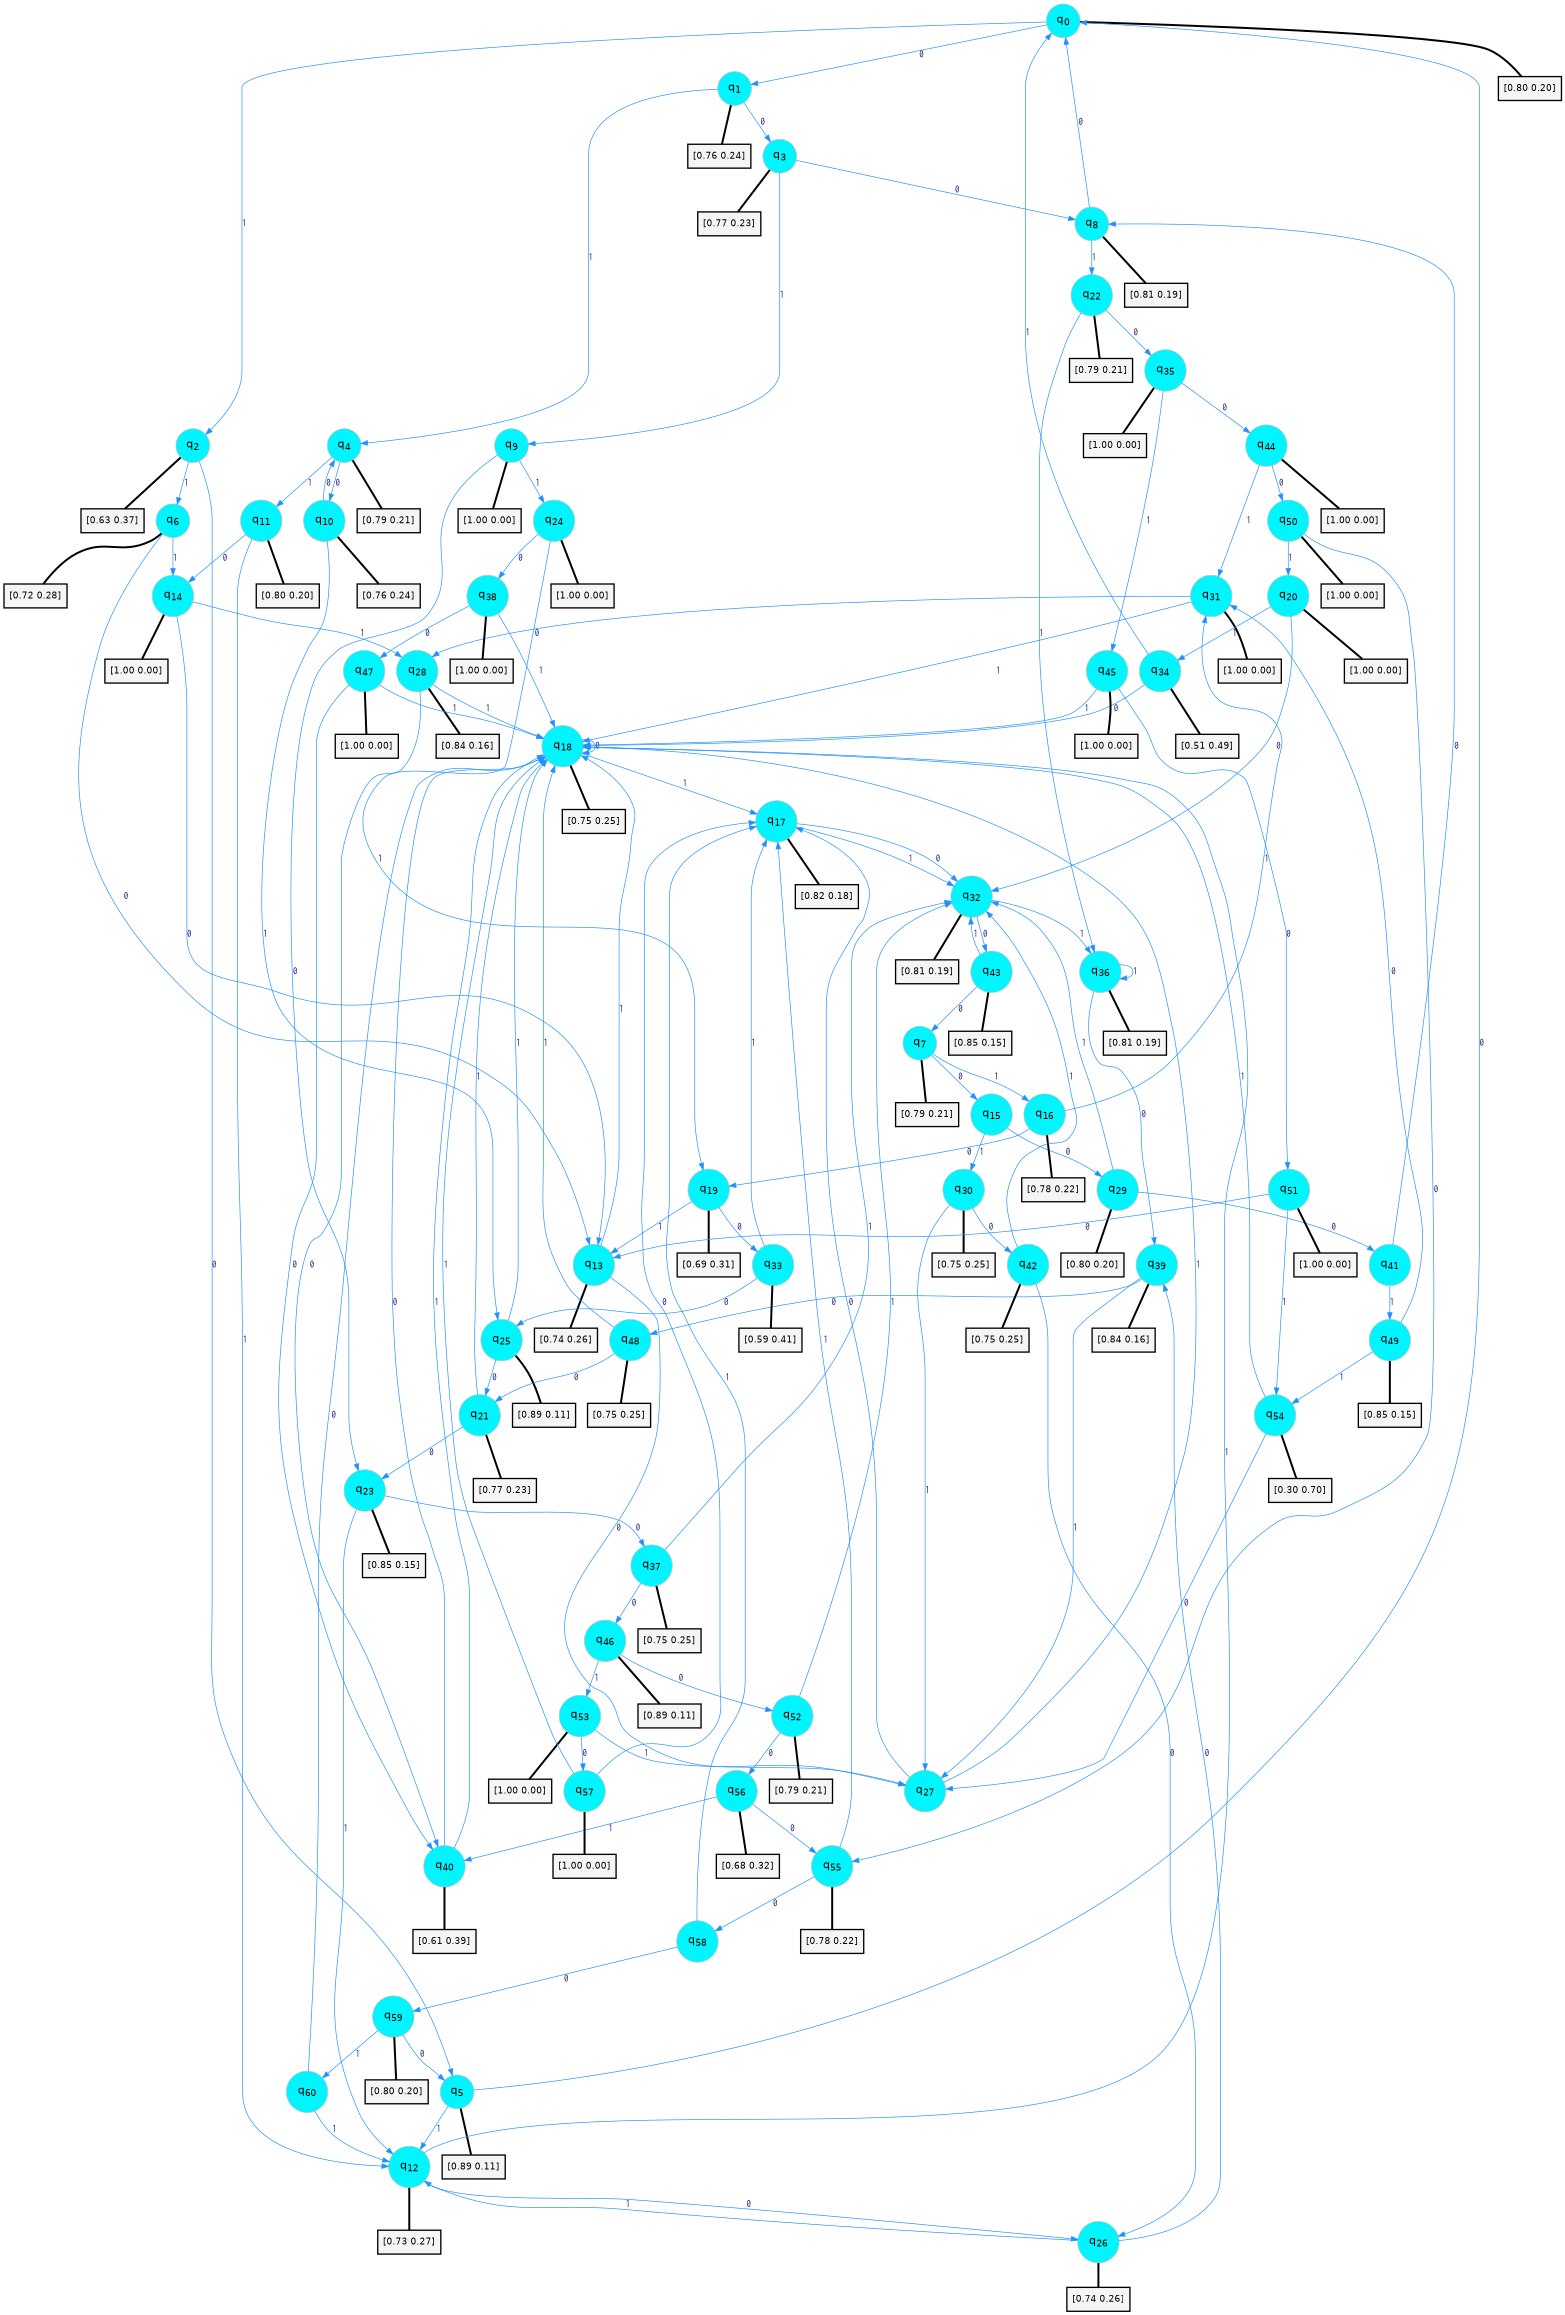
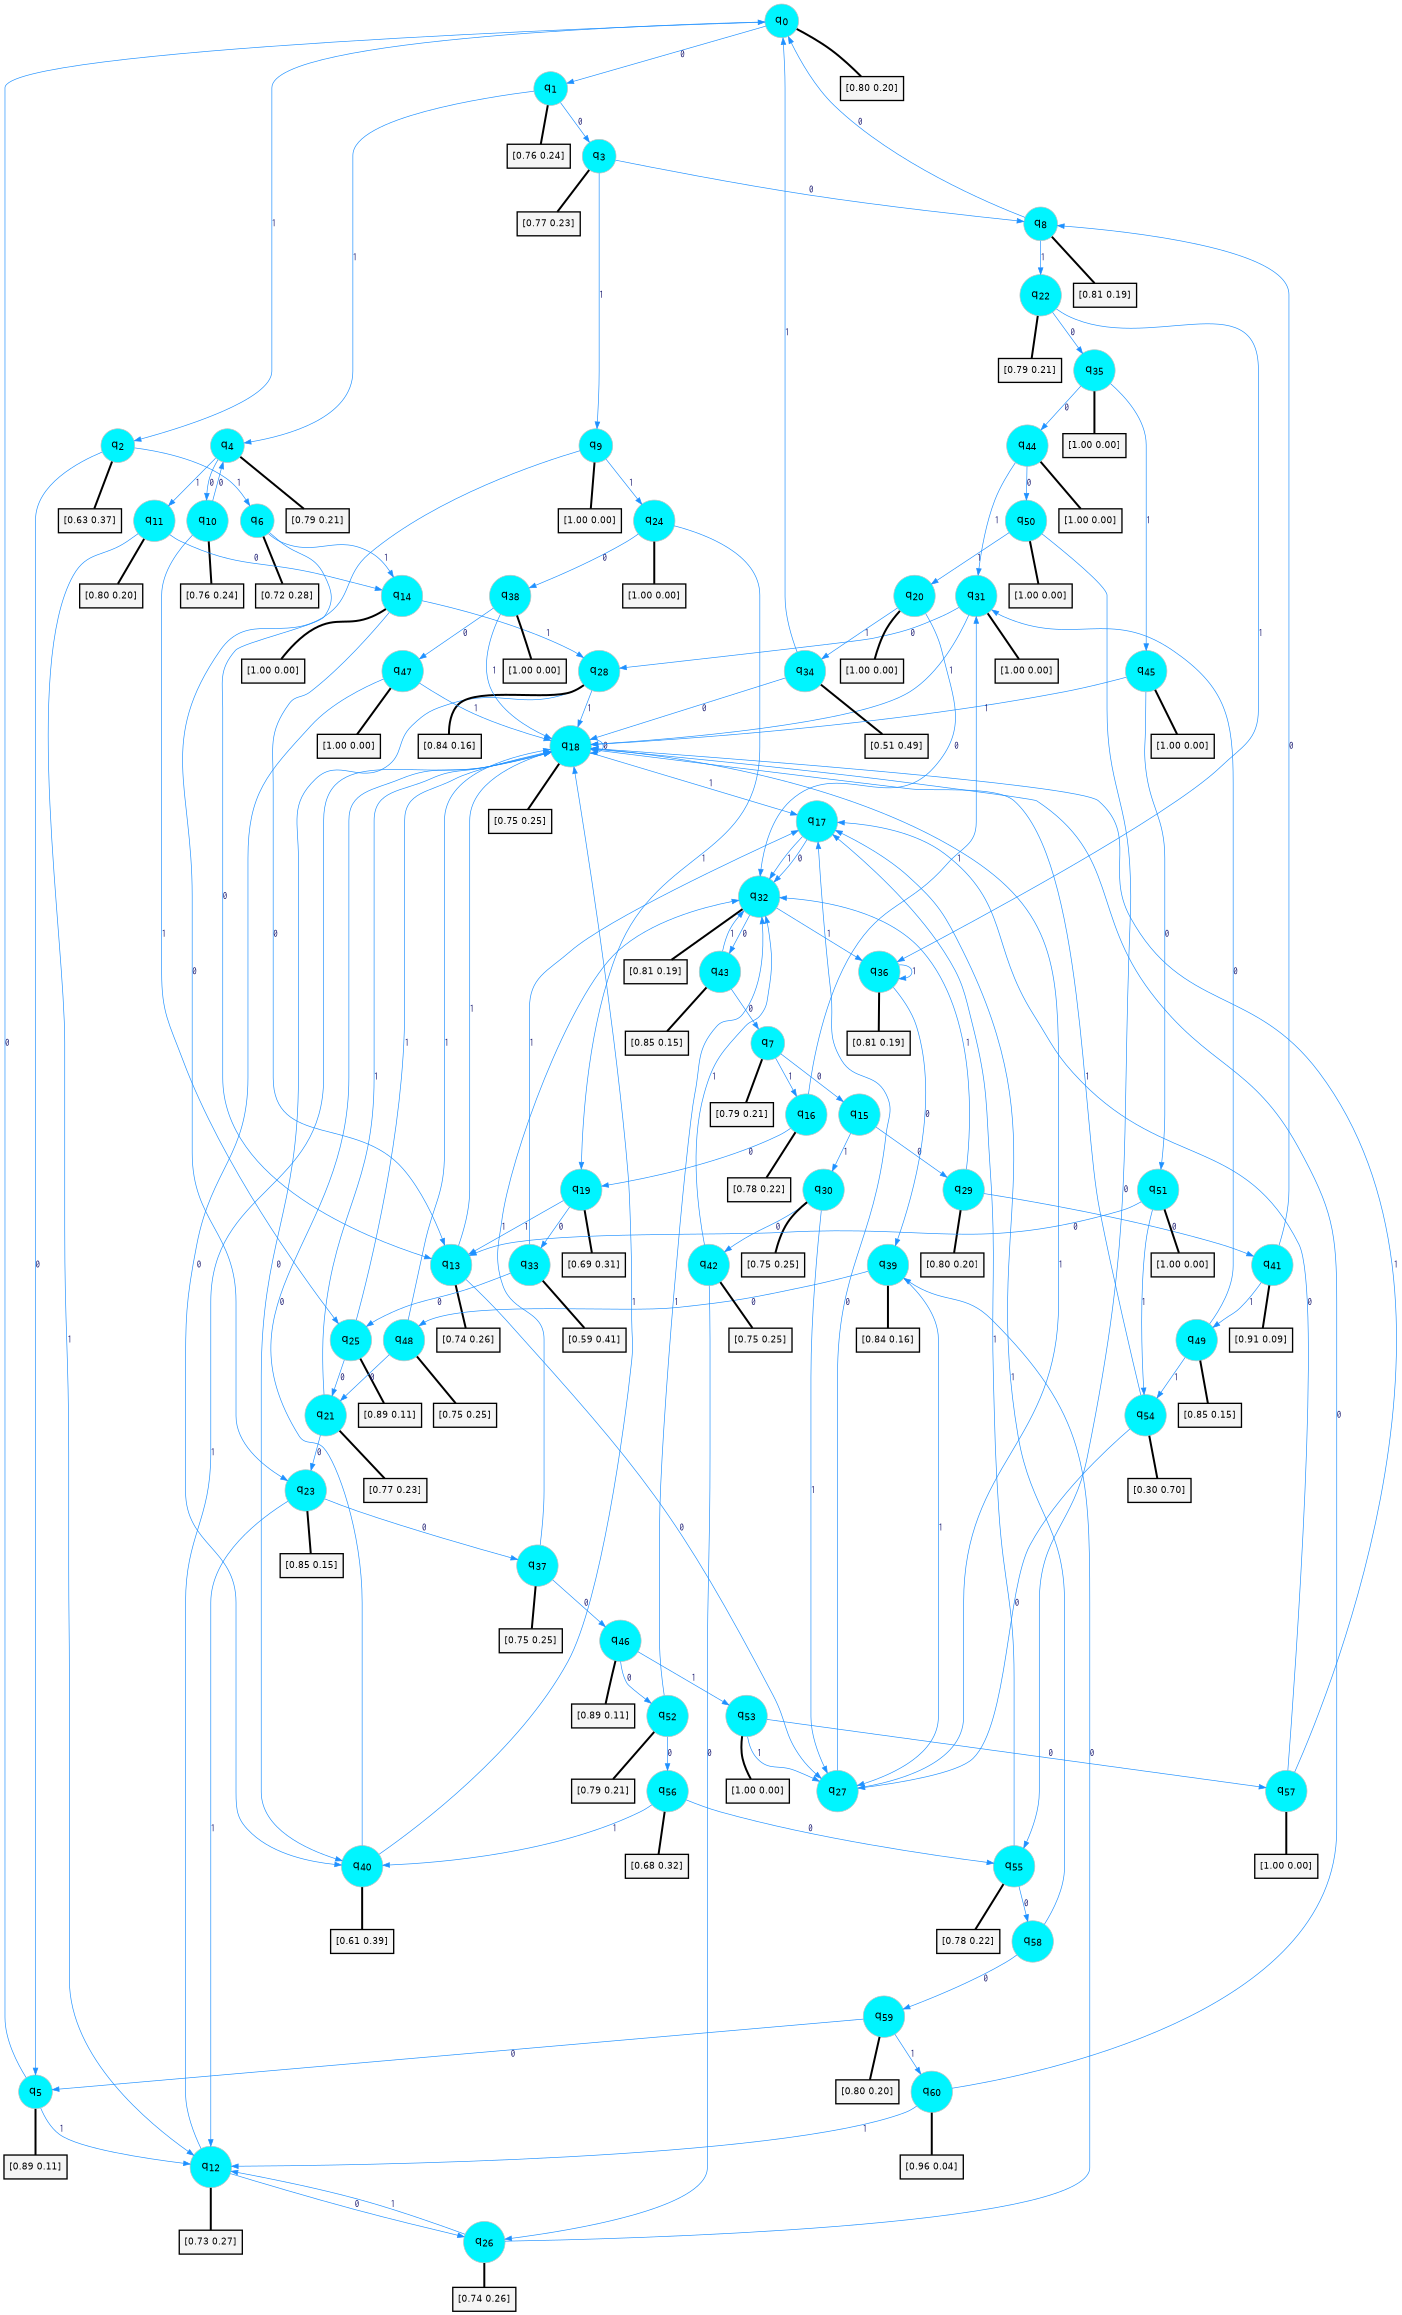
node "[0.82 0.18]": removed
node "[0.91 0.09]": added
node "[0.96 0.04]": added
